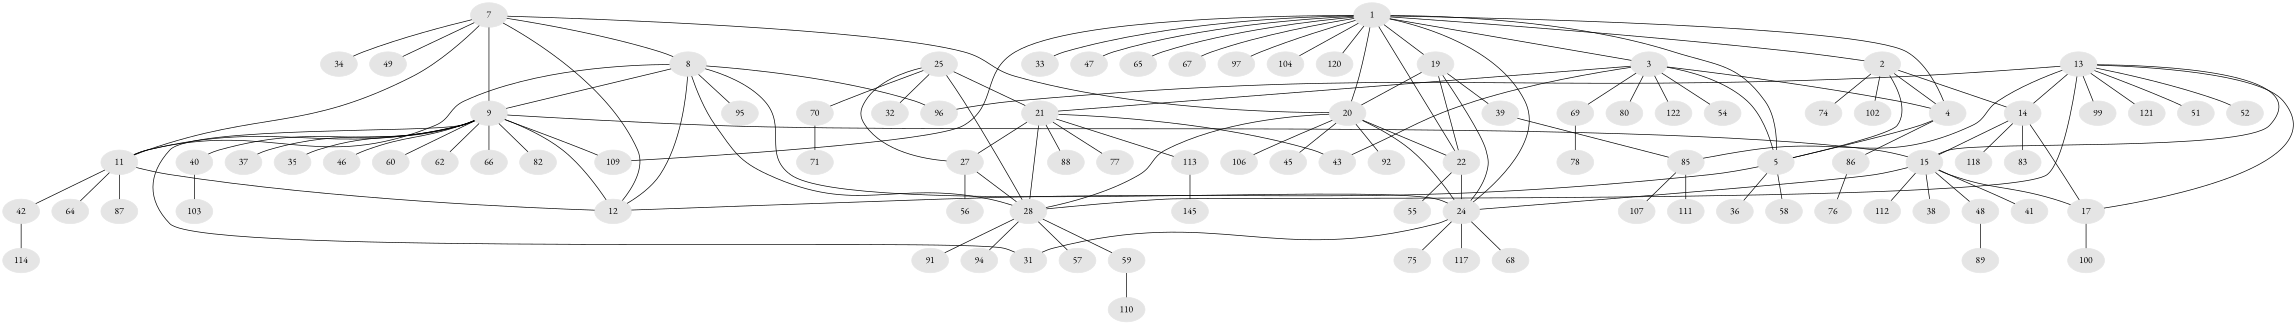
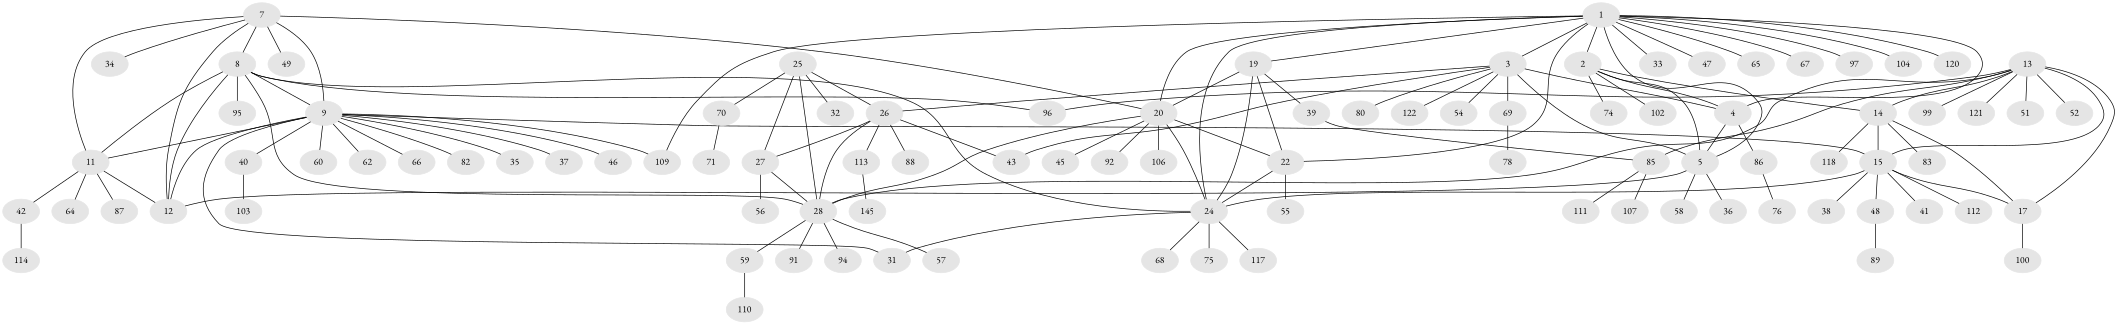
node "21": label "21" -> "26"
node "77": removed
